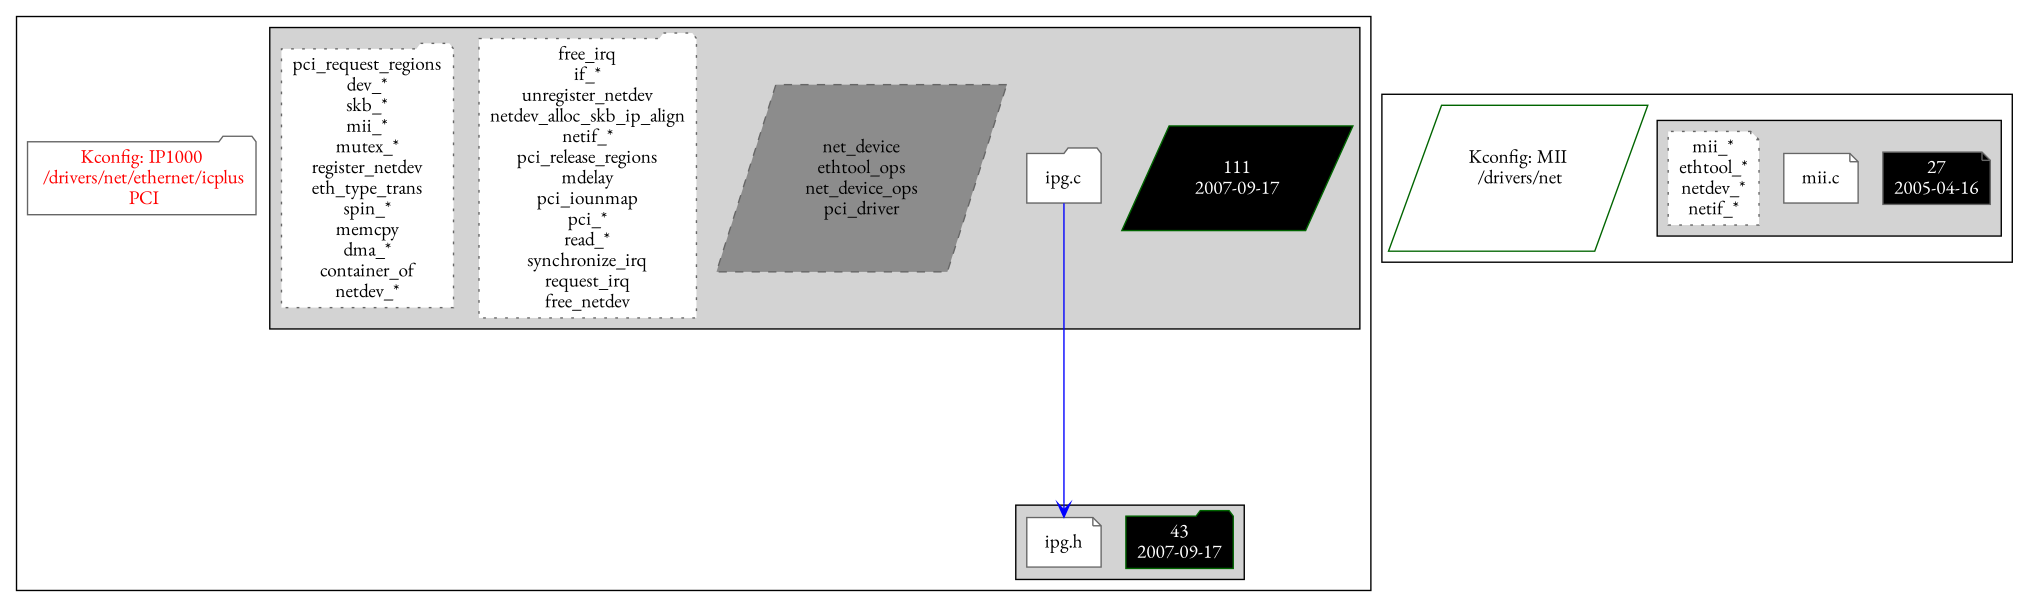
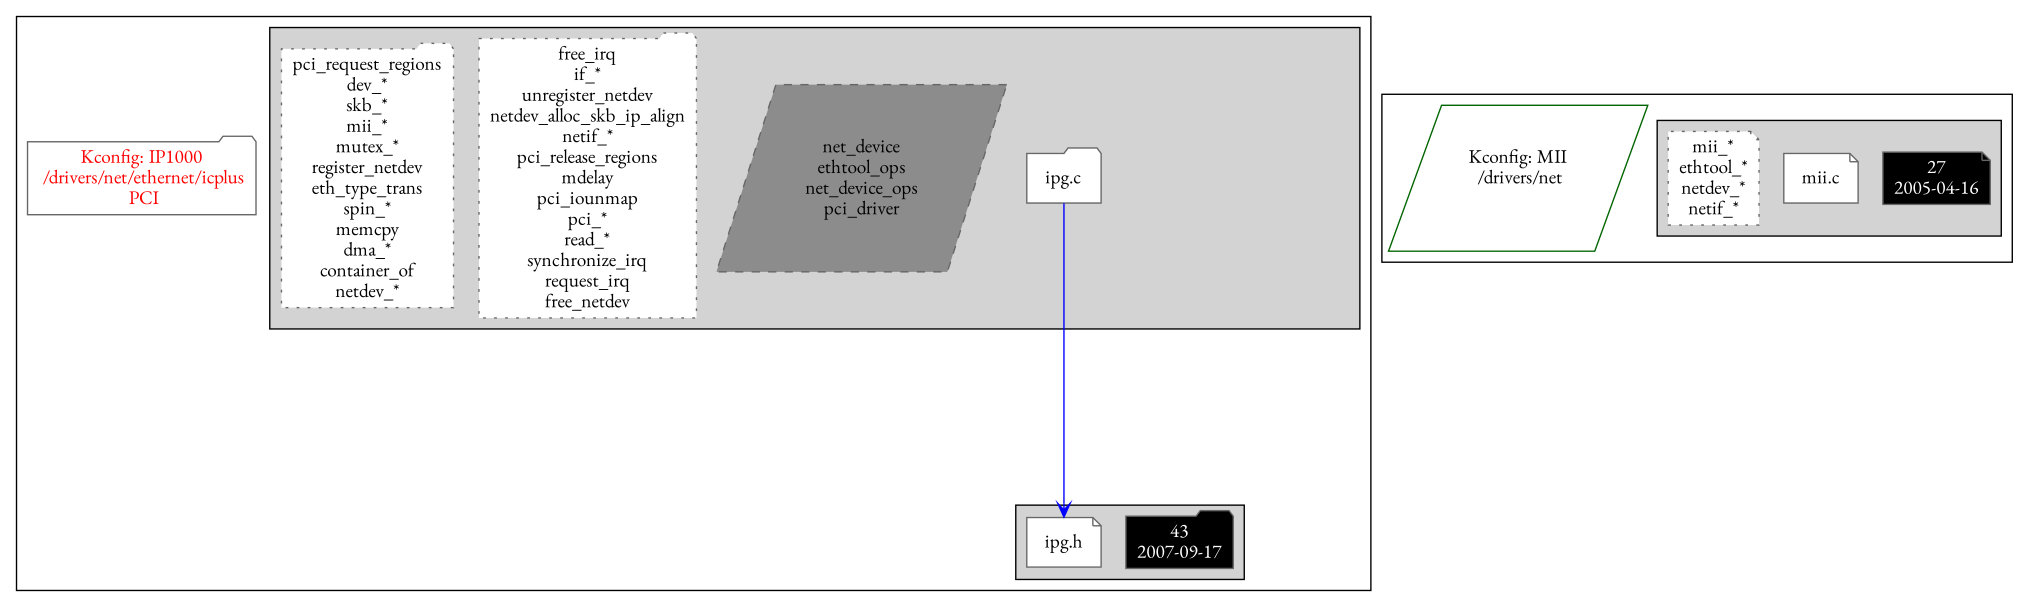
node "111 2007-09-17": removed
node "43 2007-09-17": color darkgreen -> gray40
